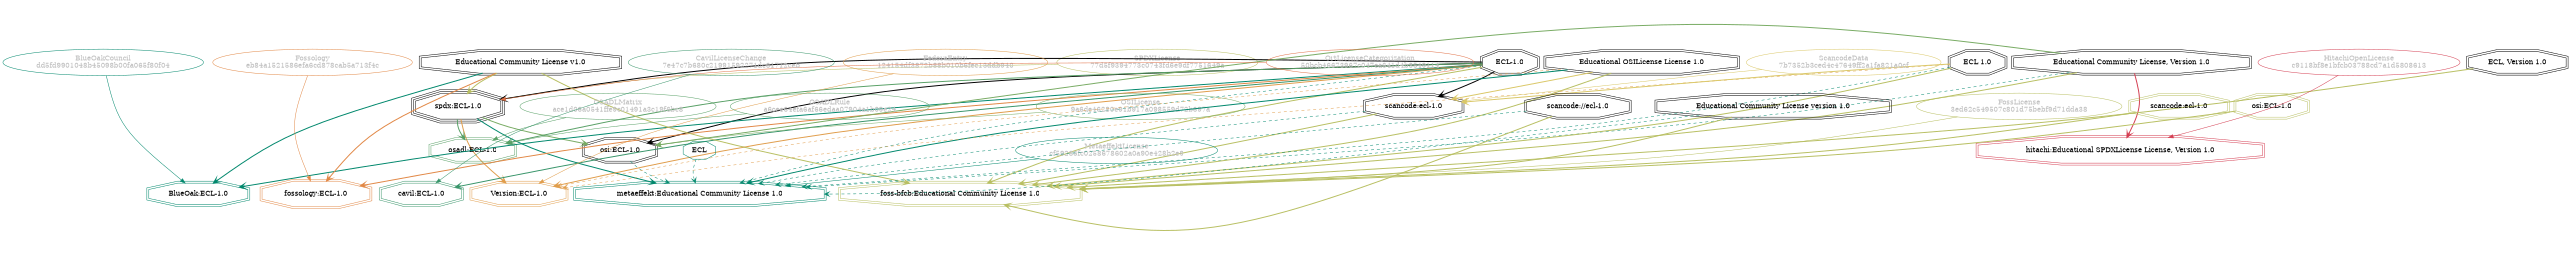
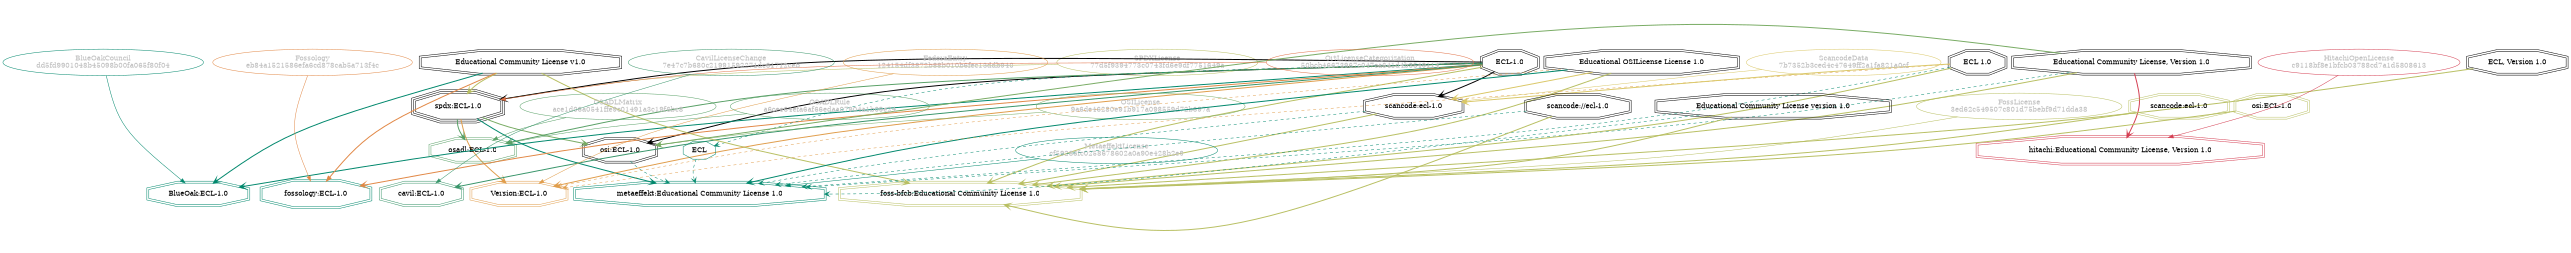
edge "Educational Community License v1.0" -> "fossology:ECL-1.0": arrowhead vee -> normal
edge "ECL-1.0" -> "metaeffekt:Educational Community License 1.0": now "ECL-1.0" -> "ECL"
node "hitachi:Educational SPDXLicense License, Version 1.0": label "hitachi:Educational SPDXLicense License, Version 1.0" -> "hitachi:Educational Community License, Version 1.0"
node "fossology:ECL-1.0": color #e18745 -> #00876c
